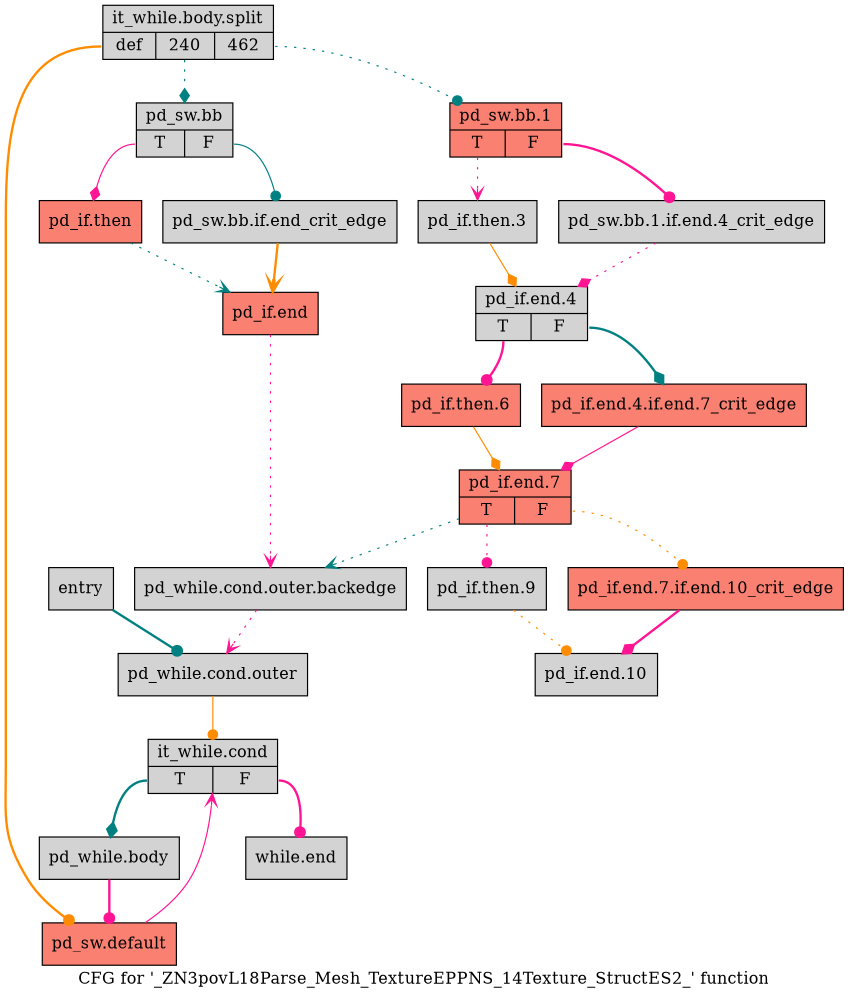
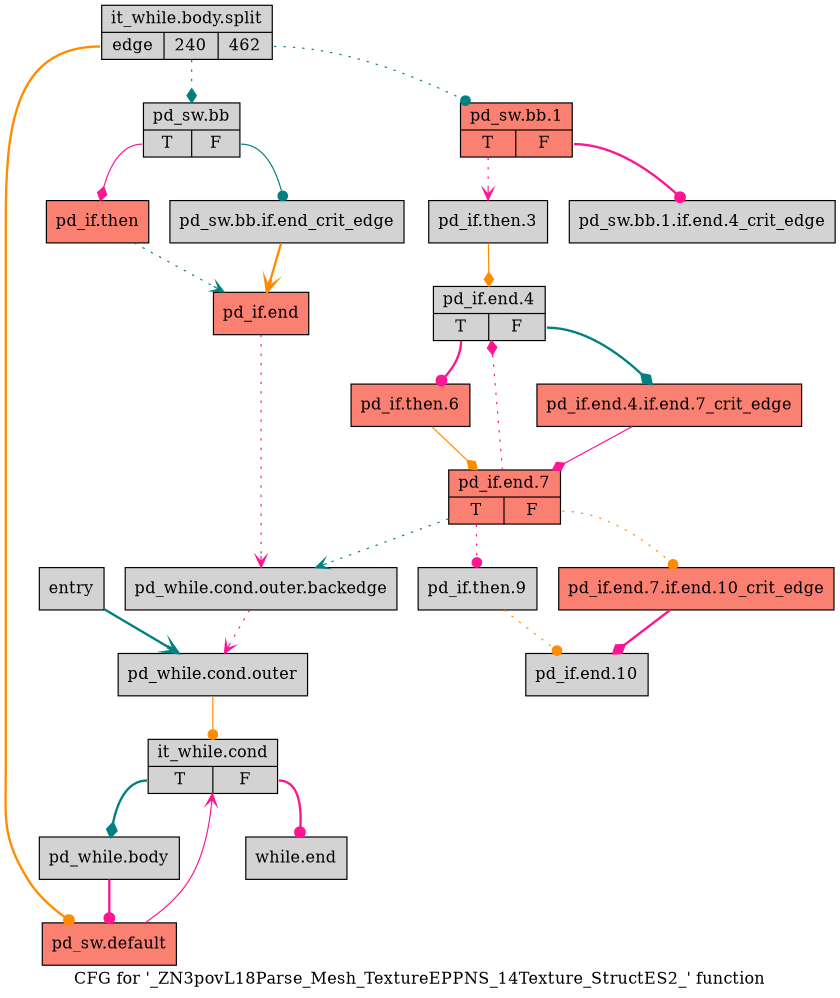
node "it_while.body.split": text "def" -> "edge"
edge "pd_sw.bb.1.if.end.4_crit_edge" -> "pd_if.end.4": now "pd_if.end.7" -> "pd_if.end.4"
edge "entry" -> "pd_while.cond.outer": arrowhead dot -> vee
